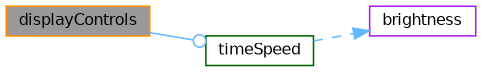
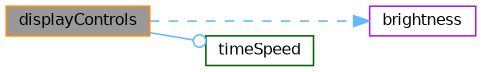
edge "timeSpeed" -> "brightness": now "displayControls" -> "brightness"
